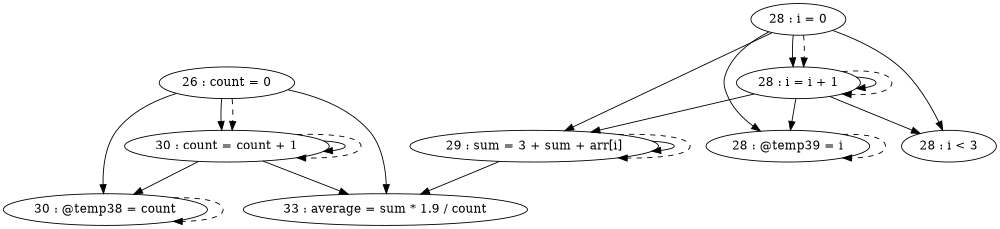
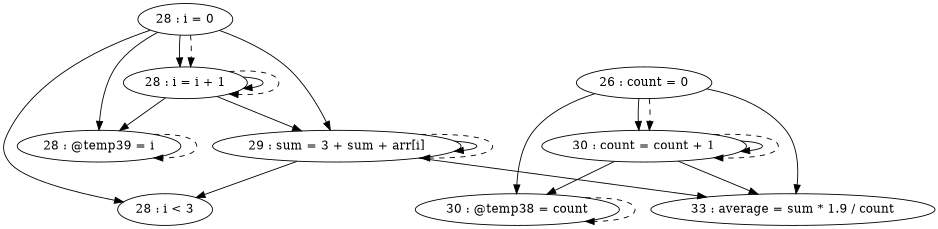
edge "28 : i = i + 1" -> "28 : i < 3": now "29 : sum = 3 + sum + arr[i]" -> "28 : i < 3"
